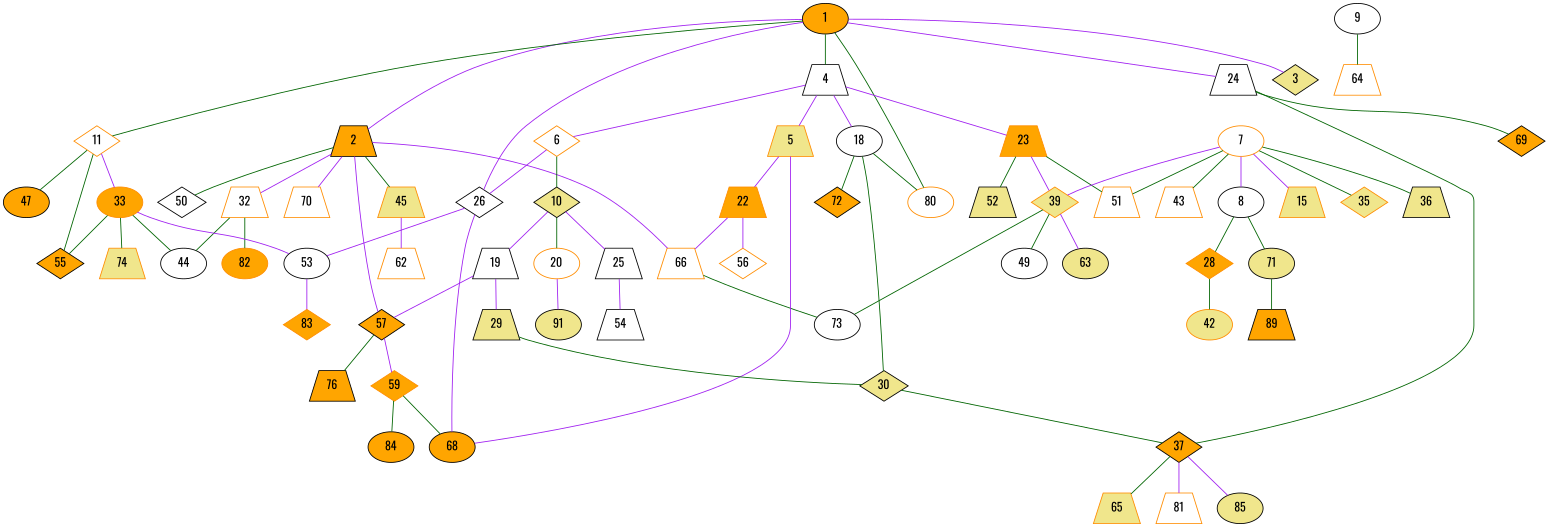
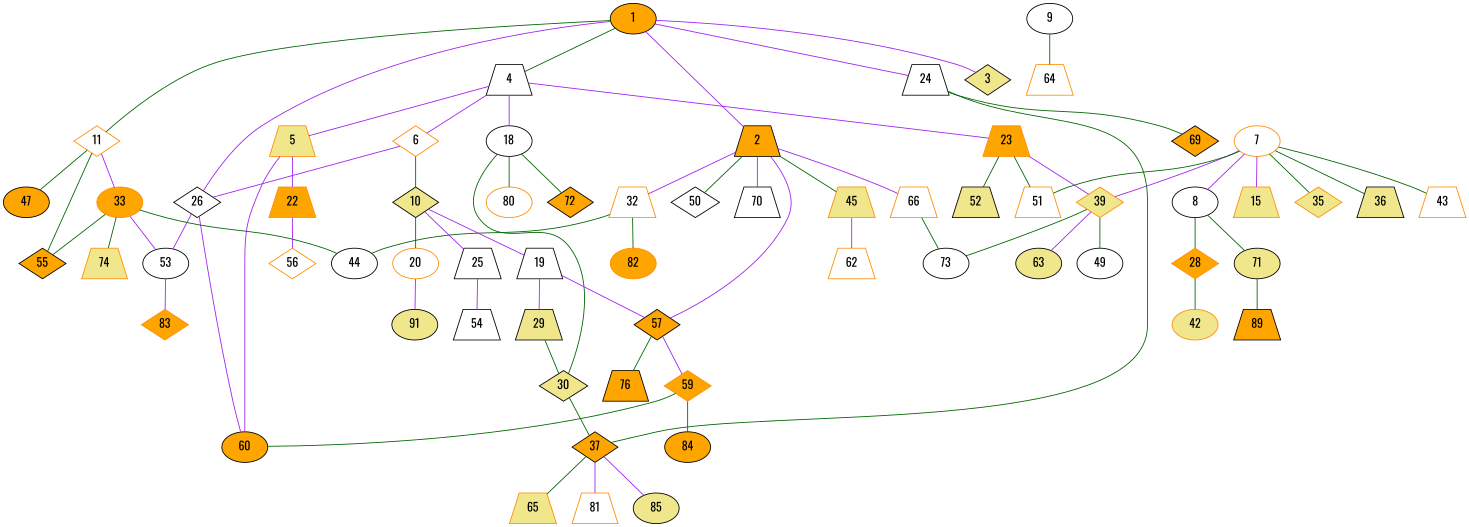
edge "1" -- "80": removed
node "70": color darkorange -> black
edge "22" -- "66": removed
node "68": label "68" -> "60"
